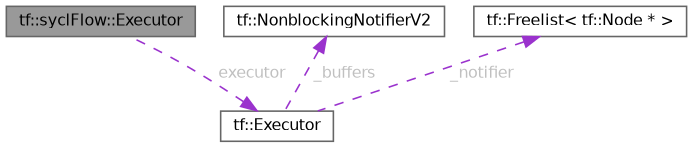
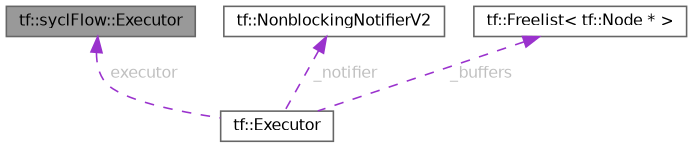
edge "tf::syclFlow::Executor" -> "tf::Executor": reversed
edge "tf::Executor" -> "tf::NonblockingNotifierV2": label " _buffers" -> " _notifier"
edge "tf::Executor" -> "tf::Freelist< tf::Node * >": label " _notifier" -> " _buffers"
